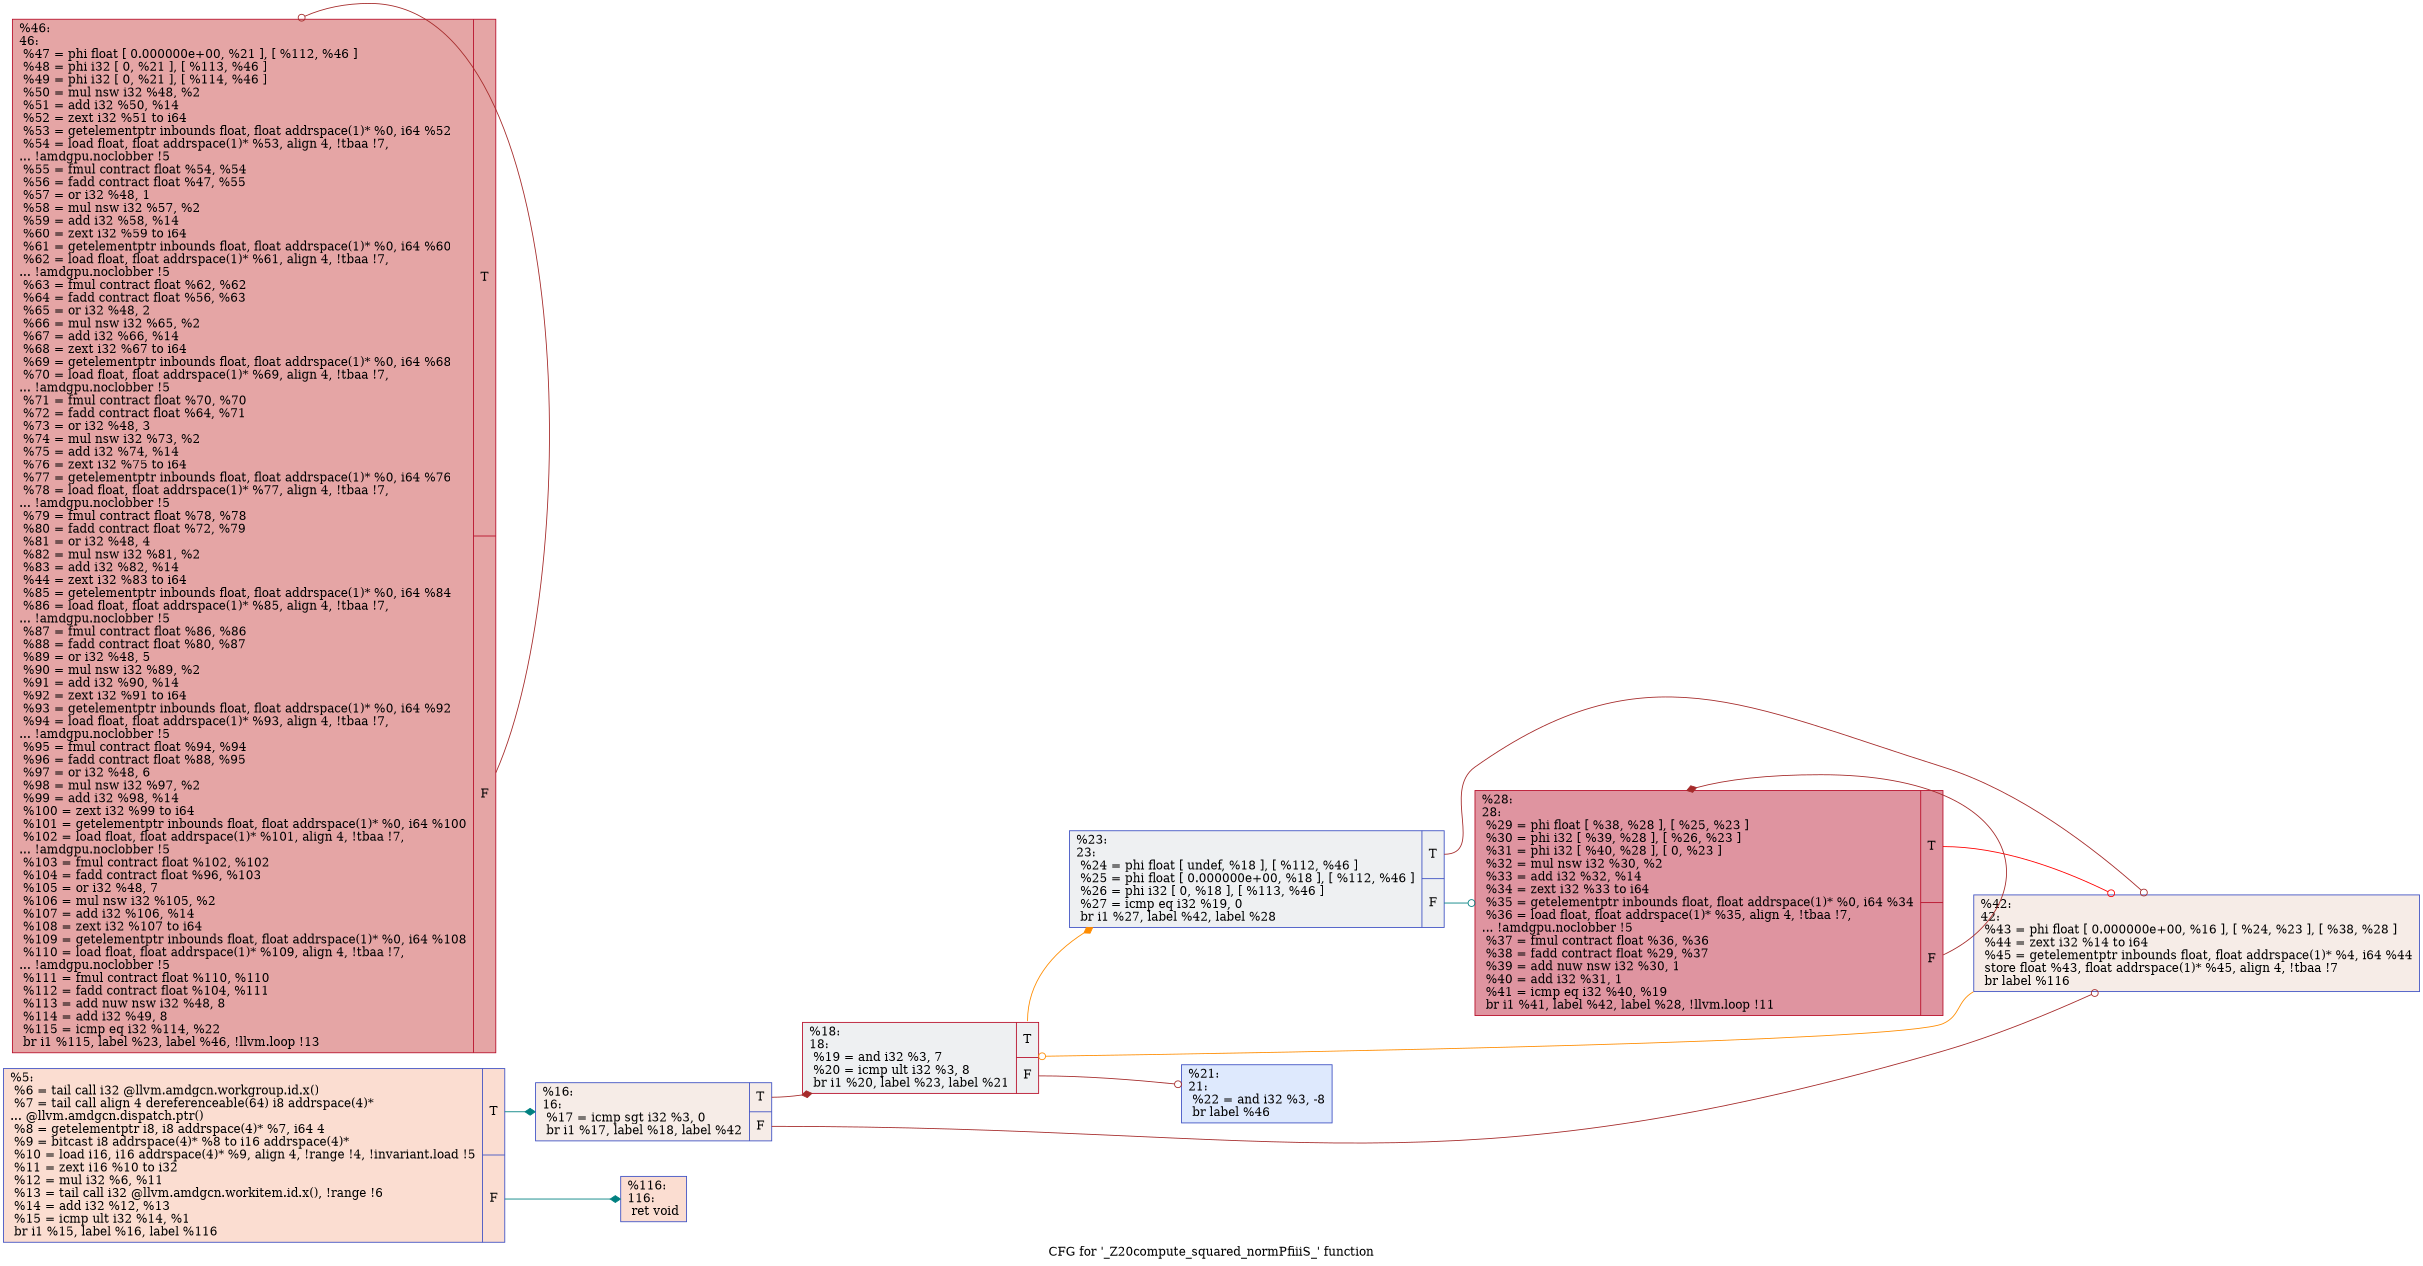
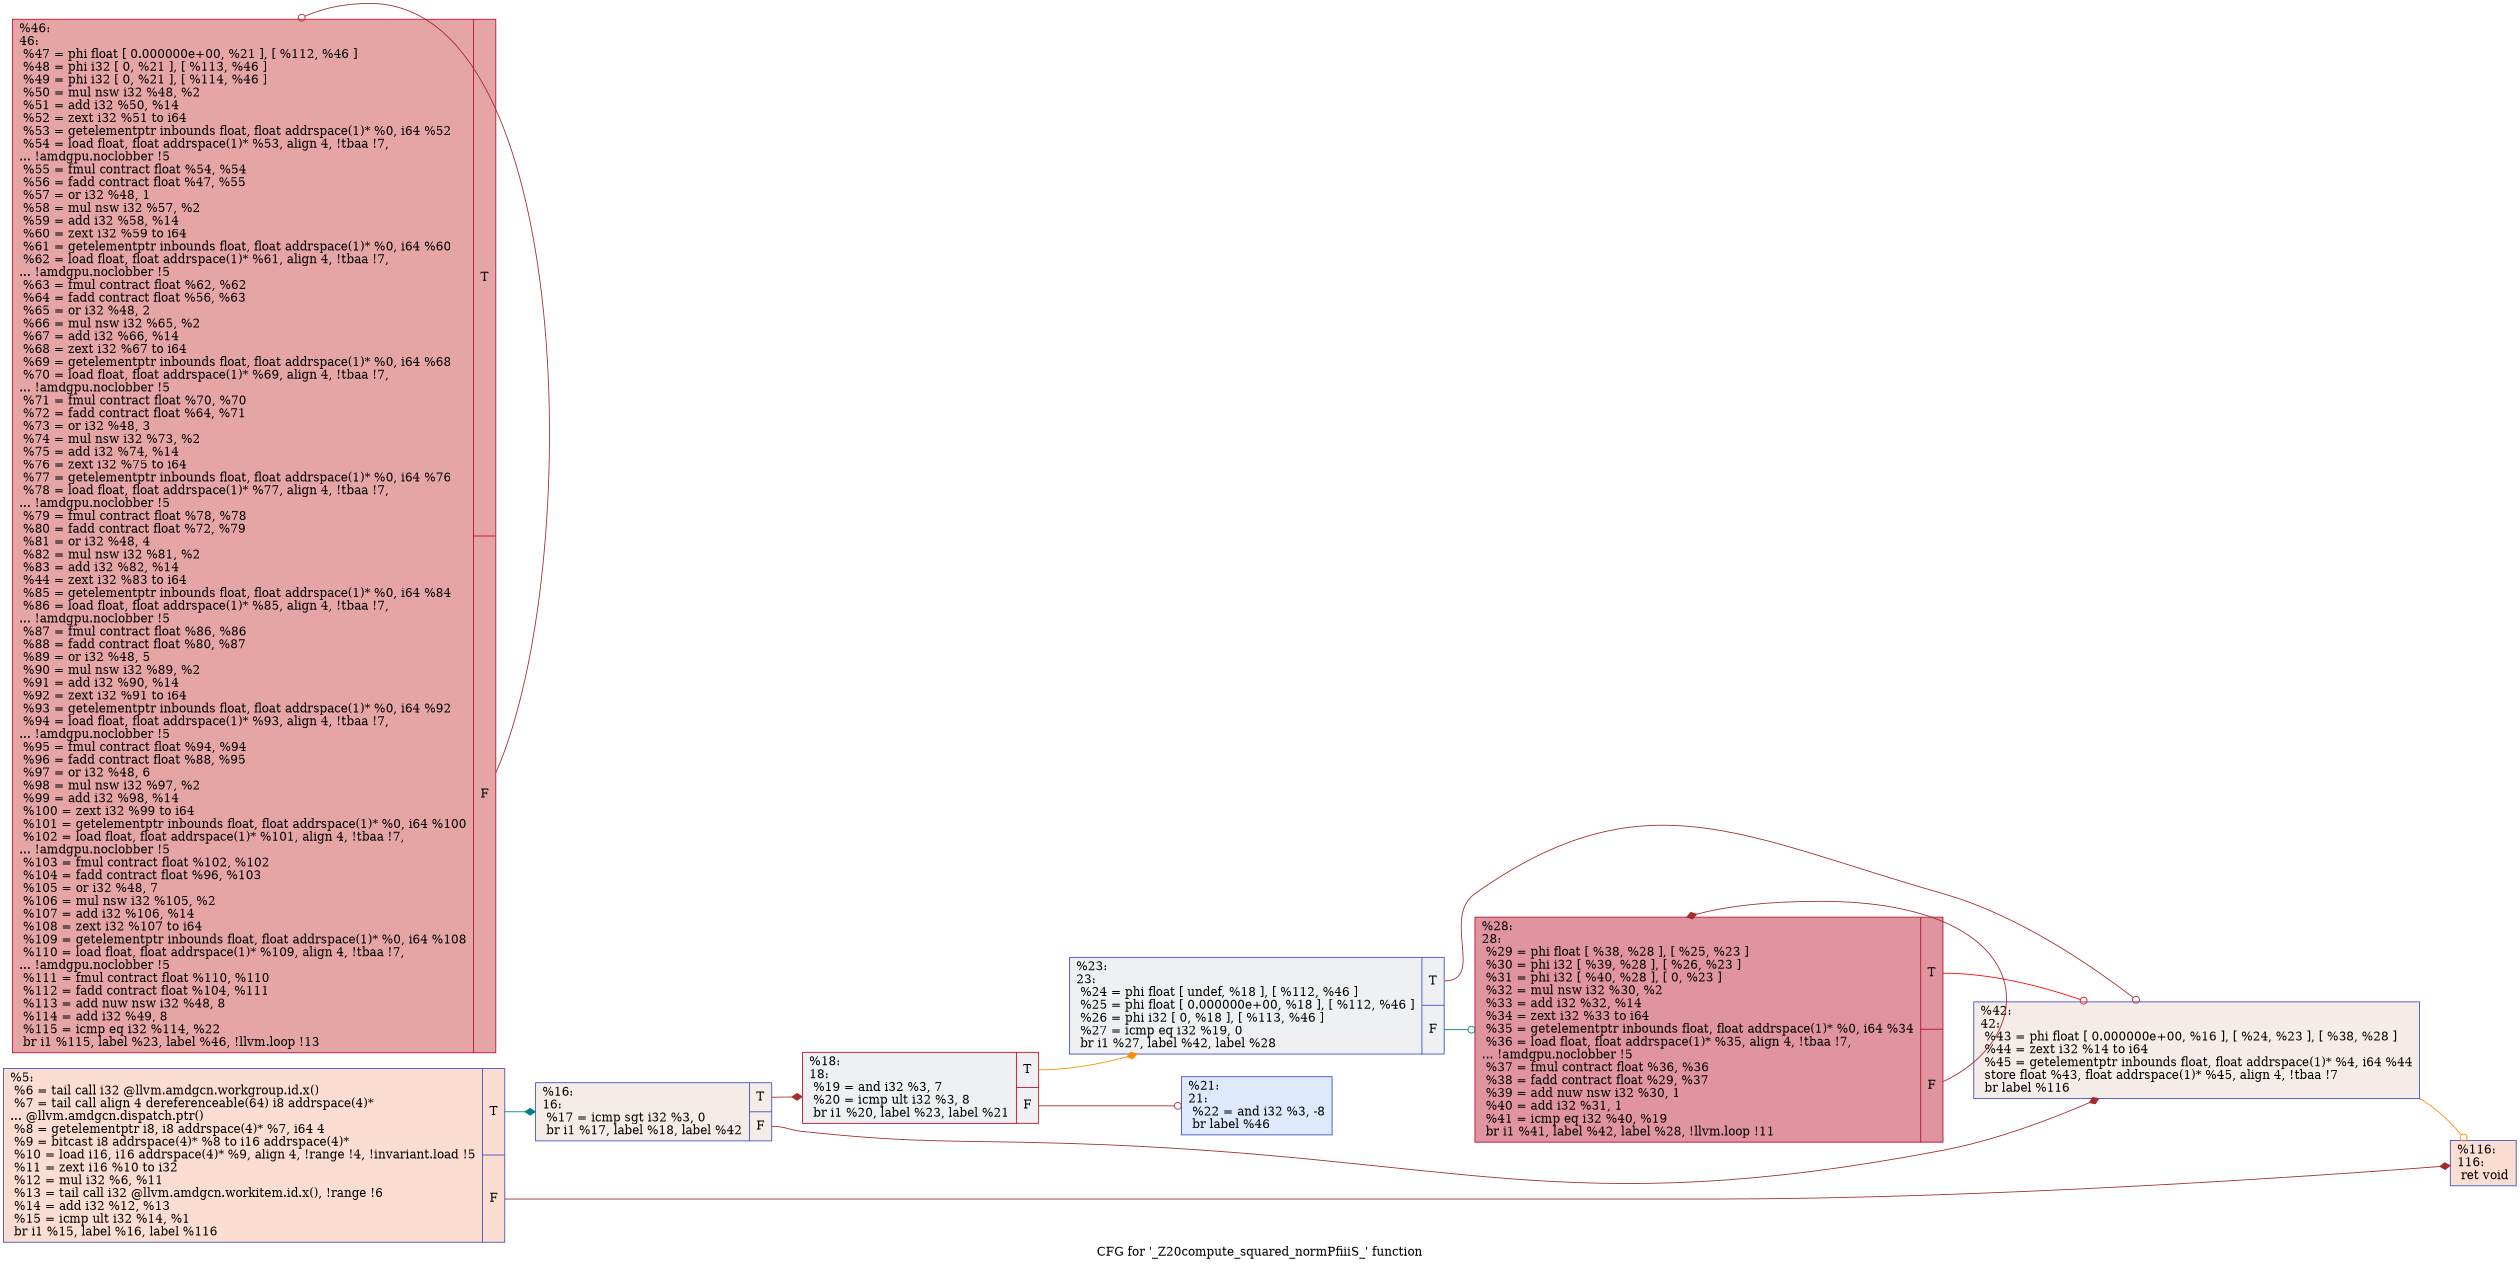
edge "%42:" -> "%18:": now "%42:" -> "%116:"
edge "%16:" -> "%42:": arrowhead odot -> diamond
edge "%5:" -> "%116:": color teal -> brown
